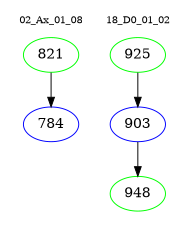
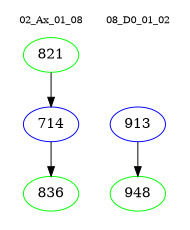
cluster "18_D0_01_02": label "18_D0_01_02" -> "08_D0_01_02"
node "925": removed
node "784": label "784" -> "714"
node "903": label "903" -> "913"
node "836": added
